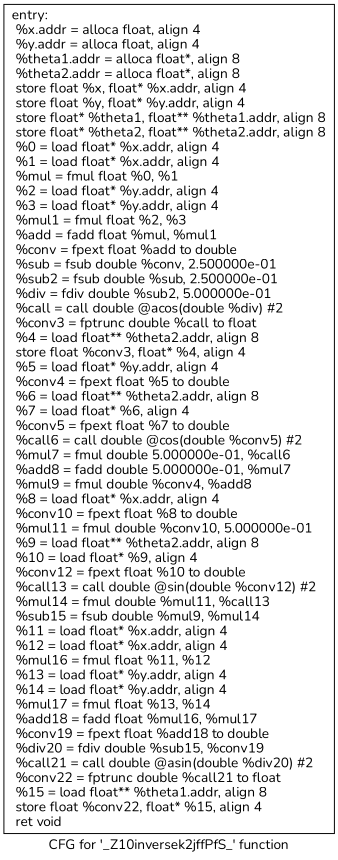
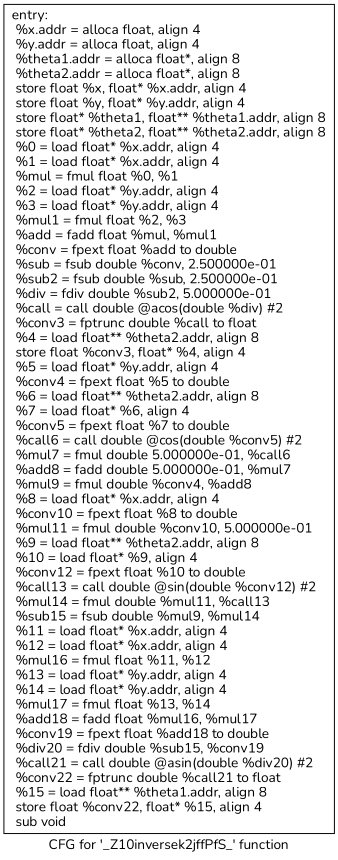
node "entry:": text "ret void" -> "sub void"
